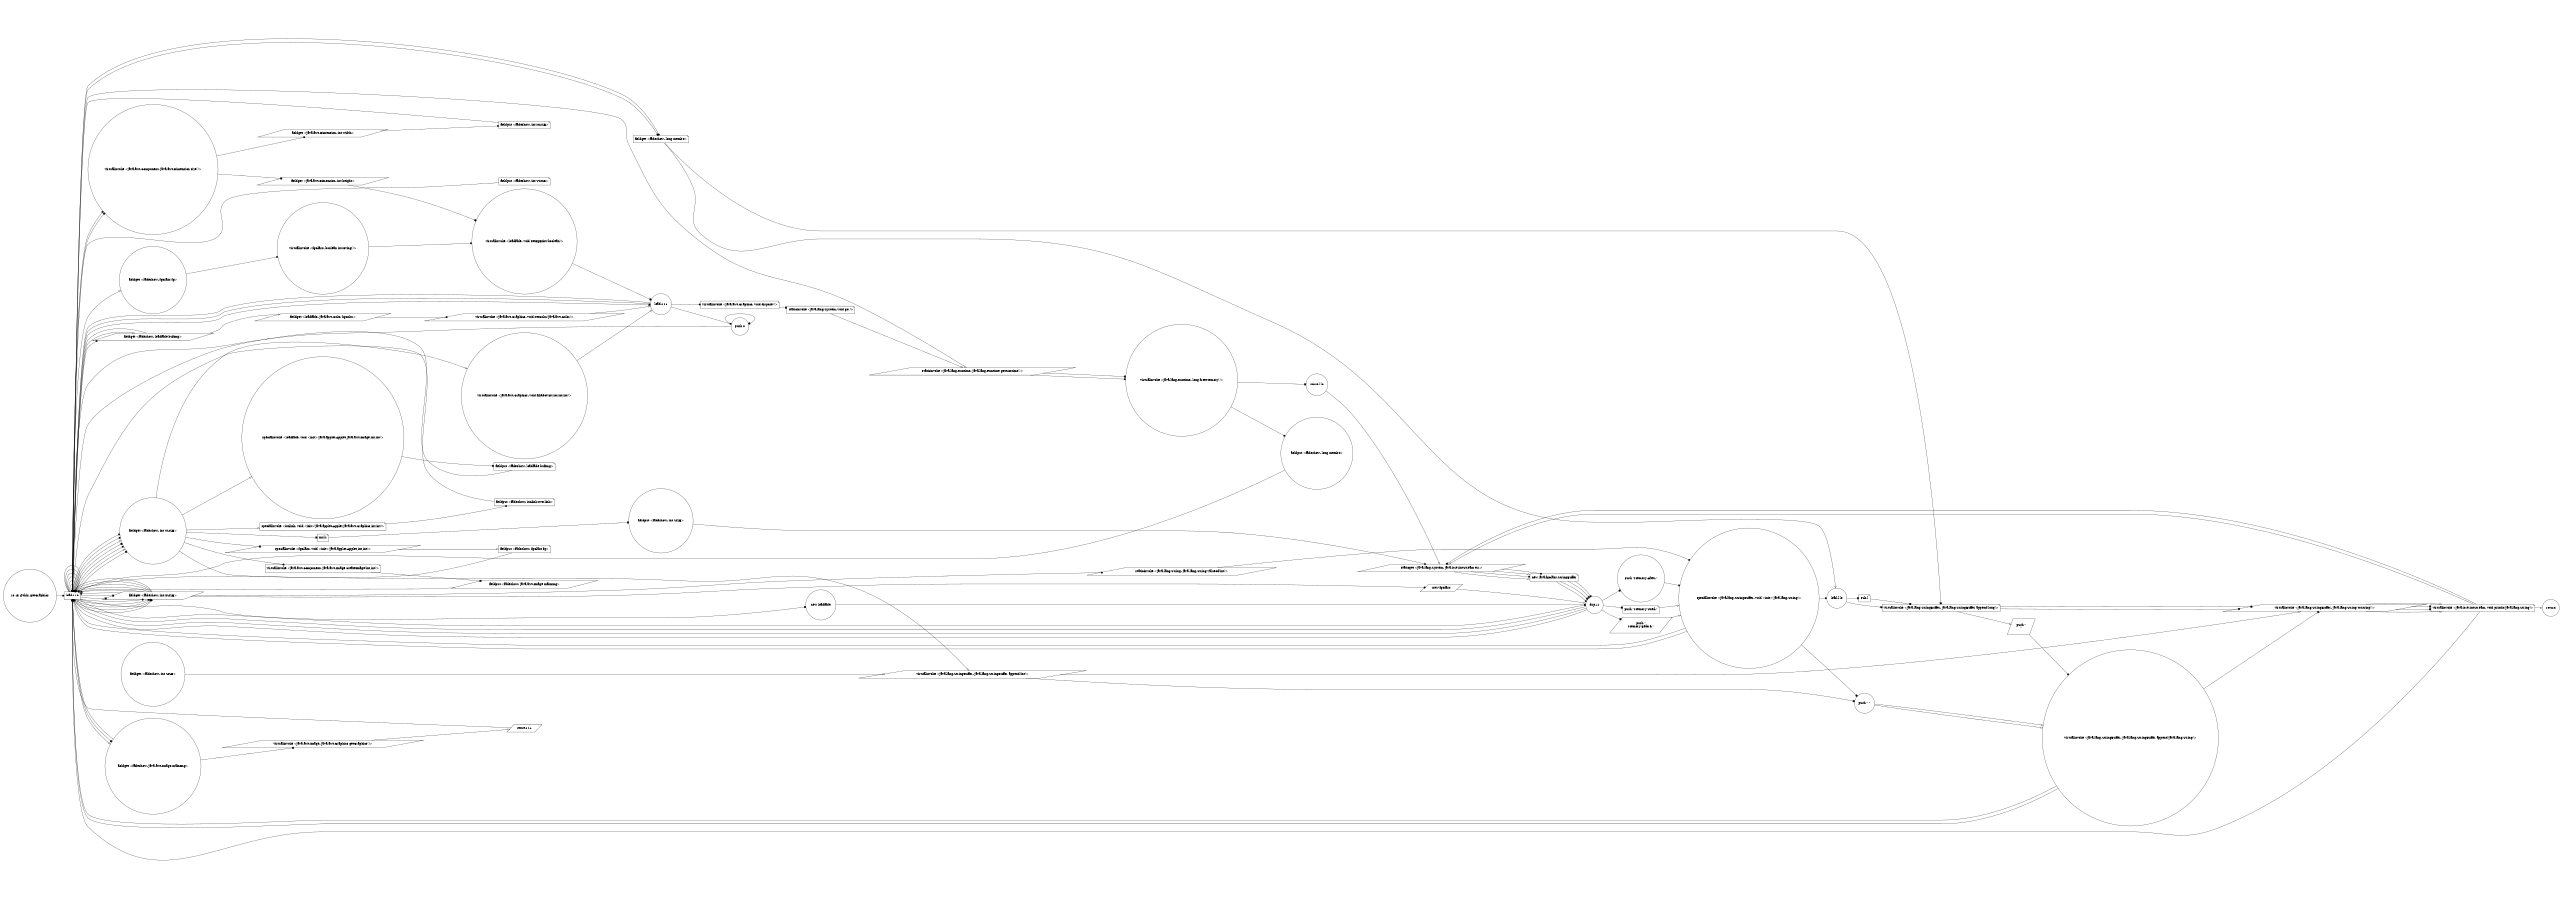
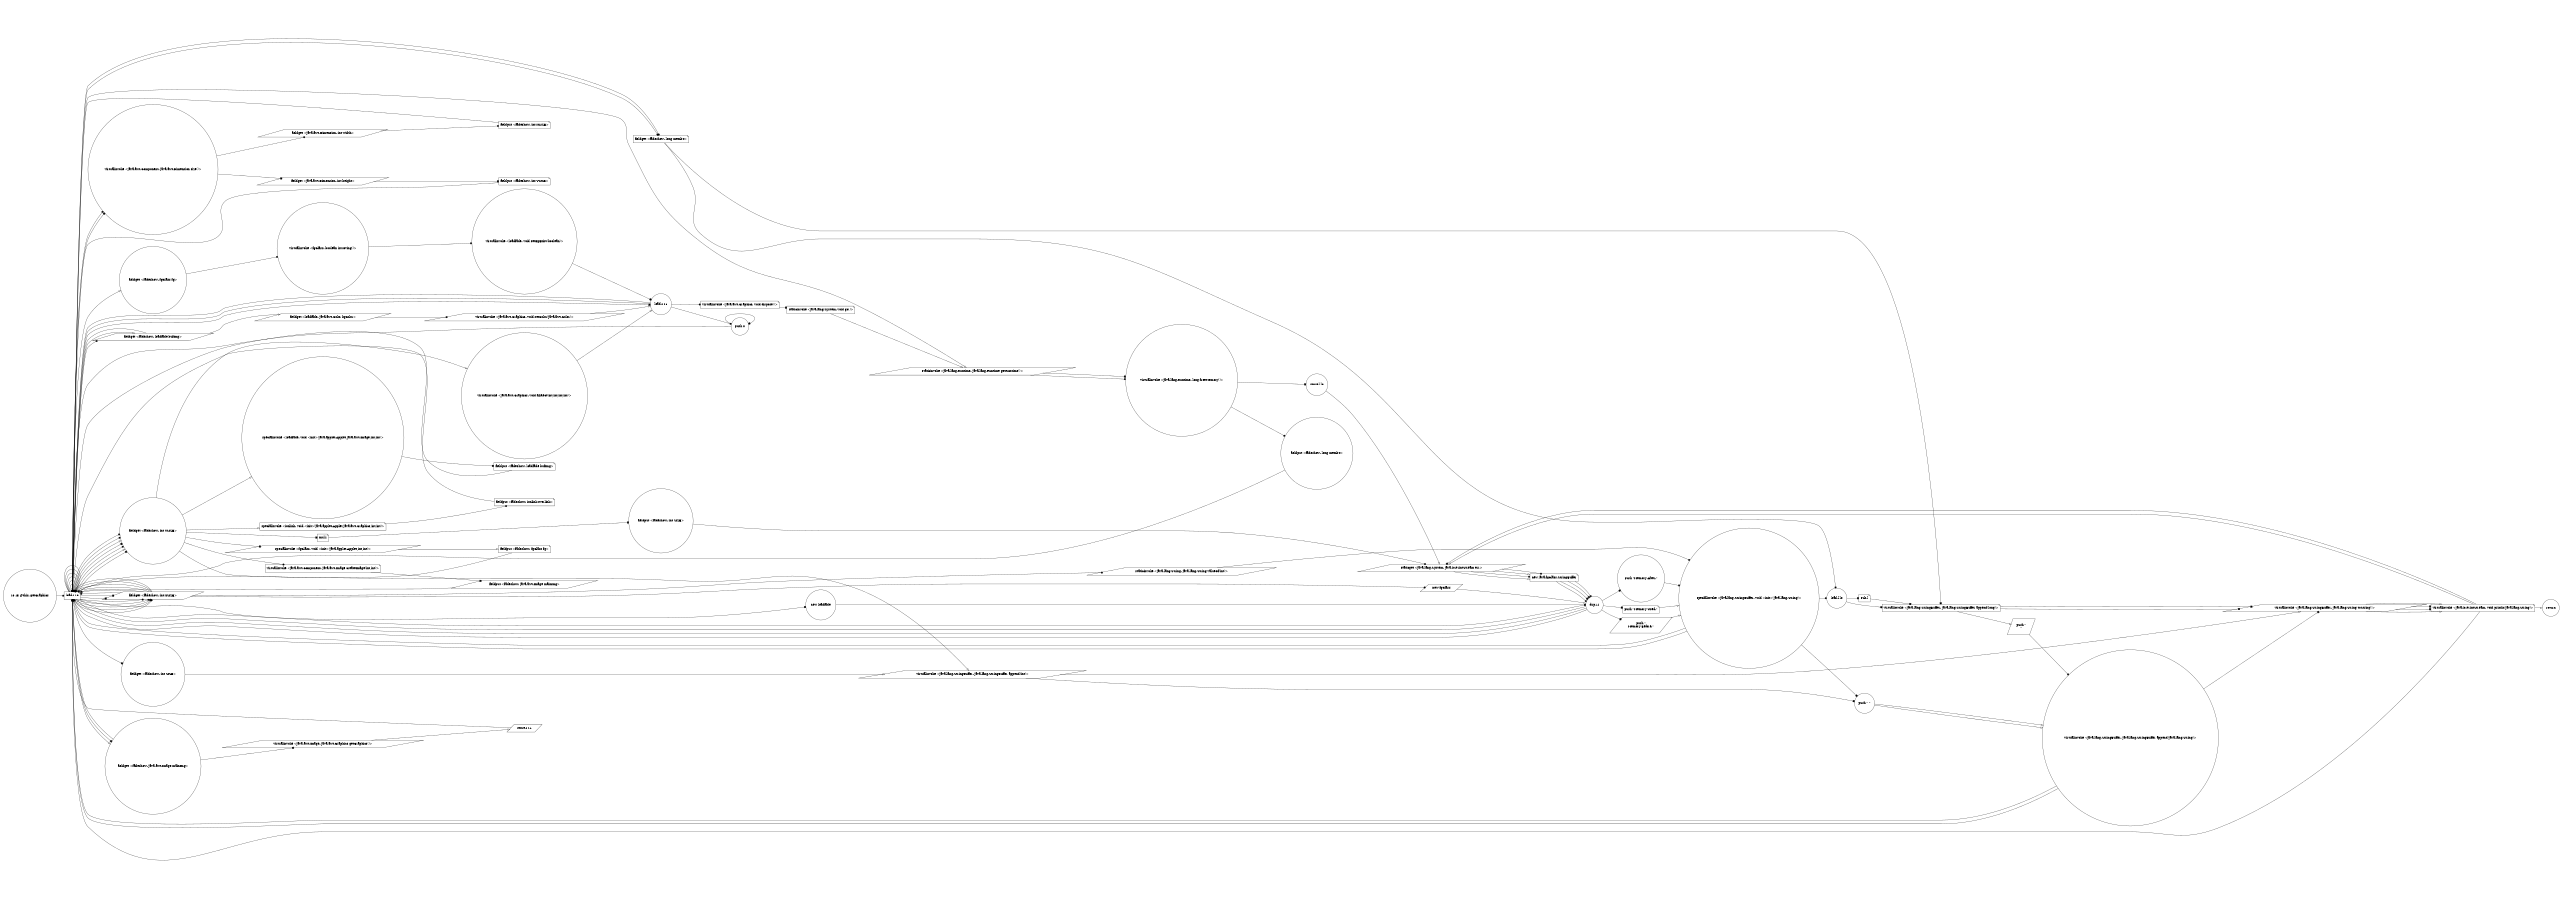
edge "fieldget <java.awt.Dimension: int height>" -> "virtualinvoke <loadfade: void setFgExist(boolean)>": now "fieldget <java.awt.Dimension: int height>" -> "fieldput <fadeshow: int YSIZE>"
edge "fieldget <fadeshow: long memb4>" -> "load.l l0": arrowhead onormal -> dot
edge "load.r r0" -> "fieldget <fadeshow: int SIZE>": added
